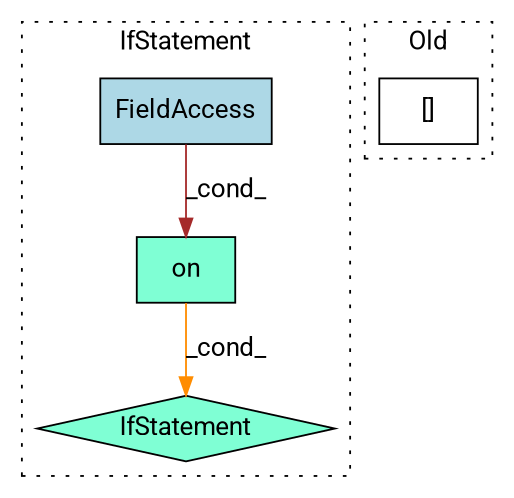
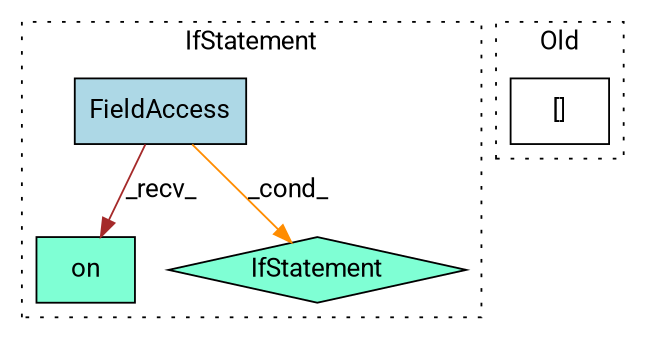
edge "FieldAccess" -> "on": label "_cond_" -> "_recv_"
edge "on" -> "IfStatement": now "FieldAccess" -> "IfStatement"
